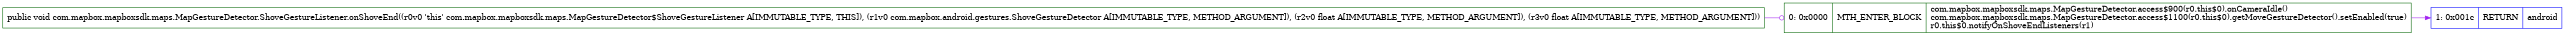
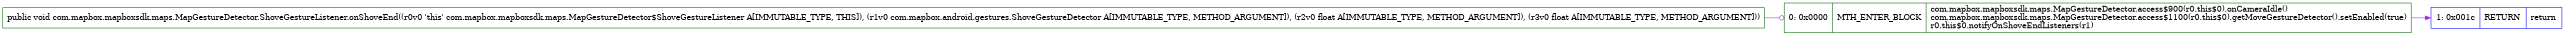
node "1: 0x001c": text "android" -> "return"
